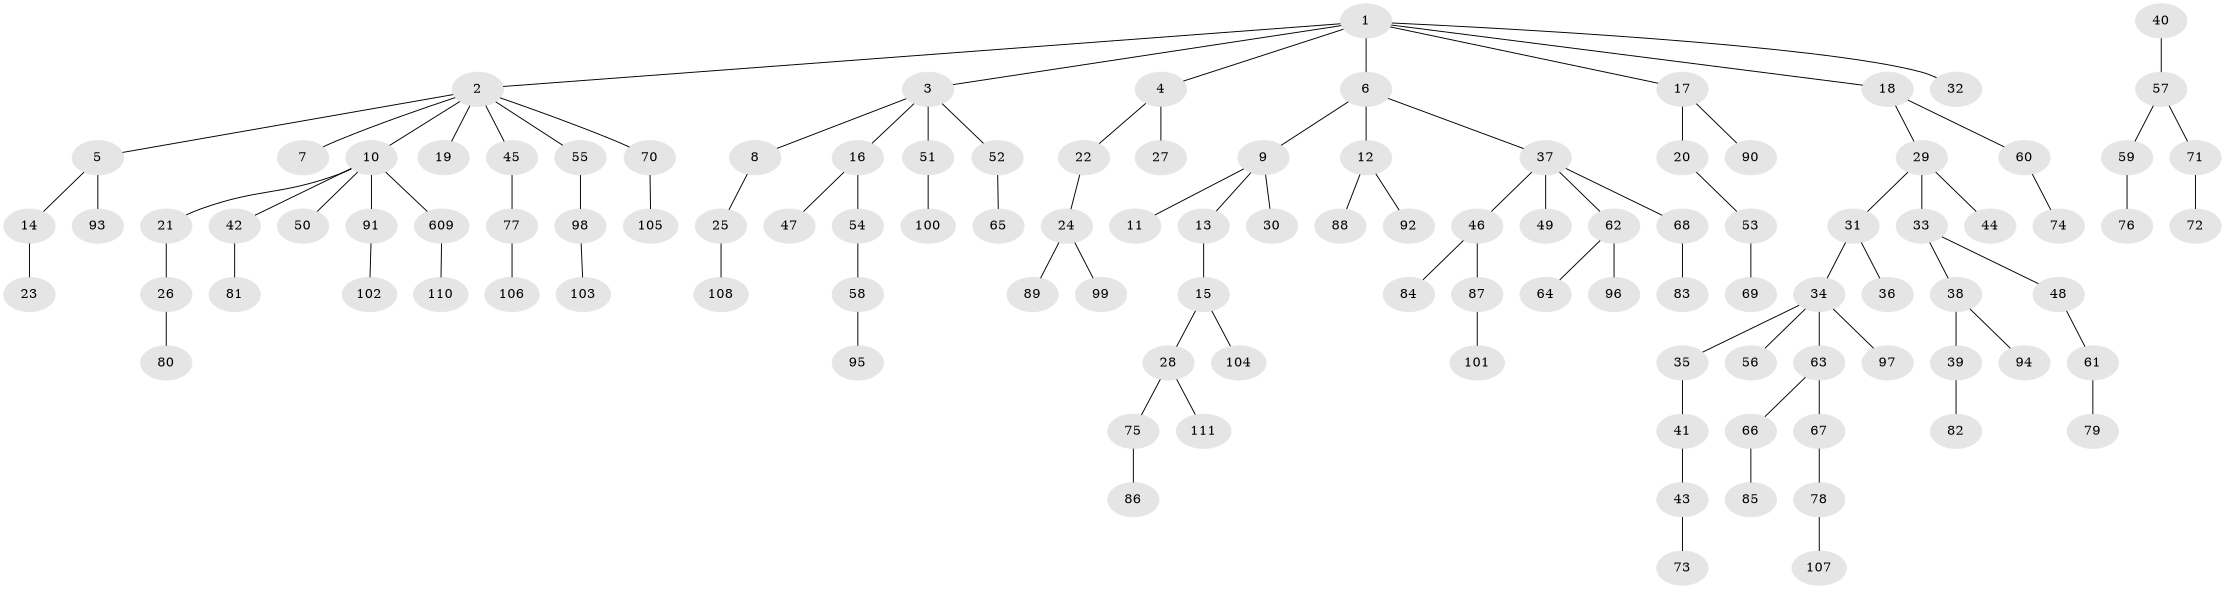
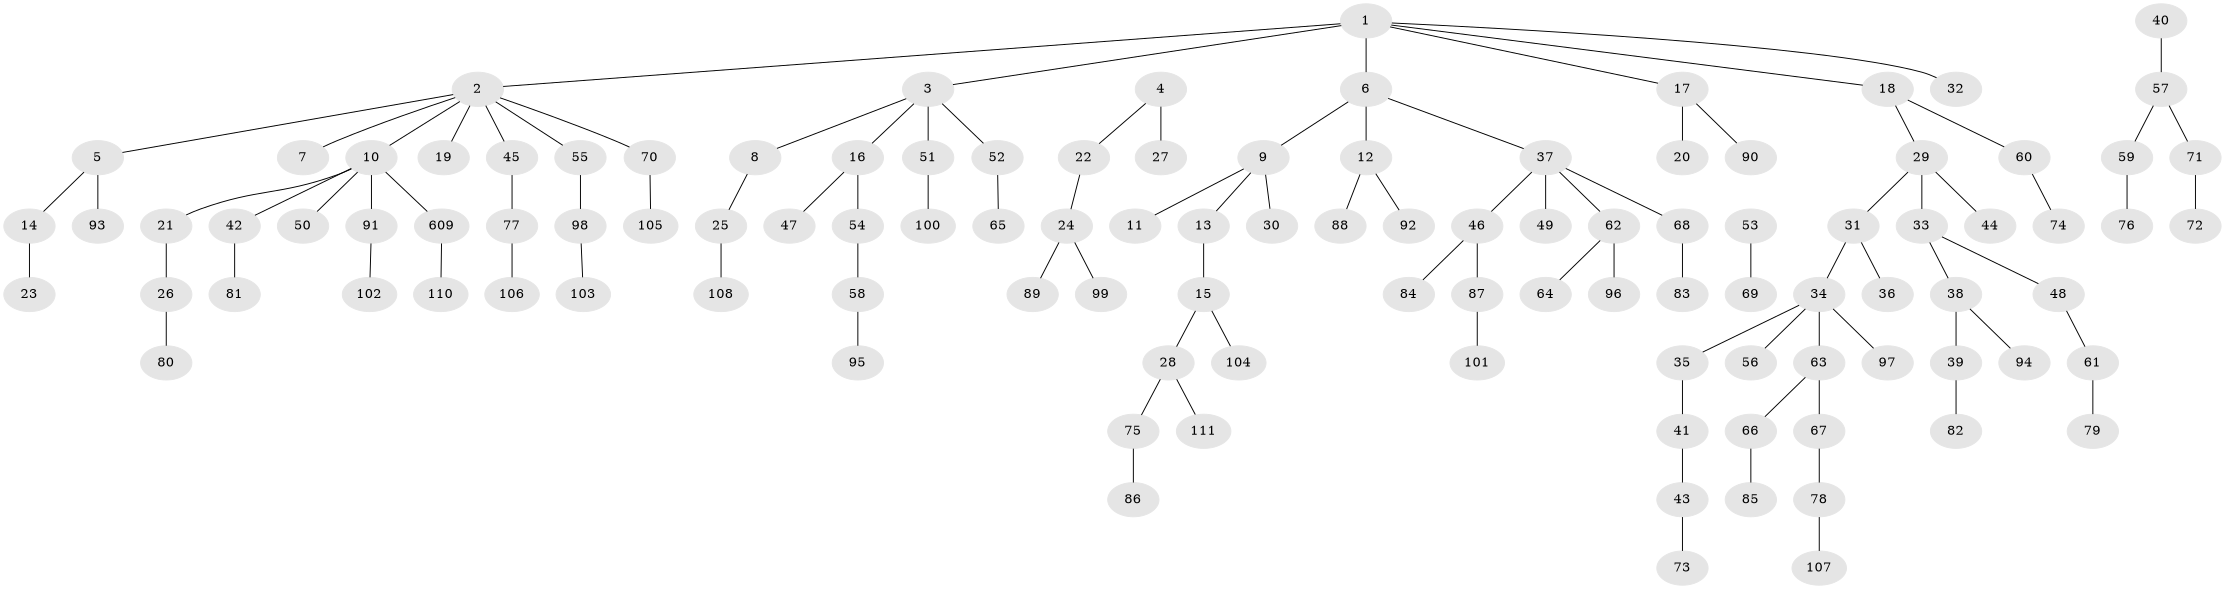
edge "1" -- "4": removed
edge "20" -- "53": removed
